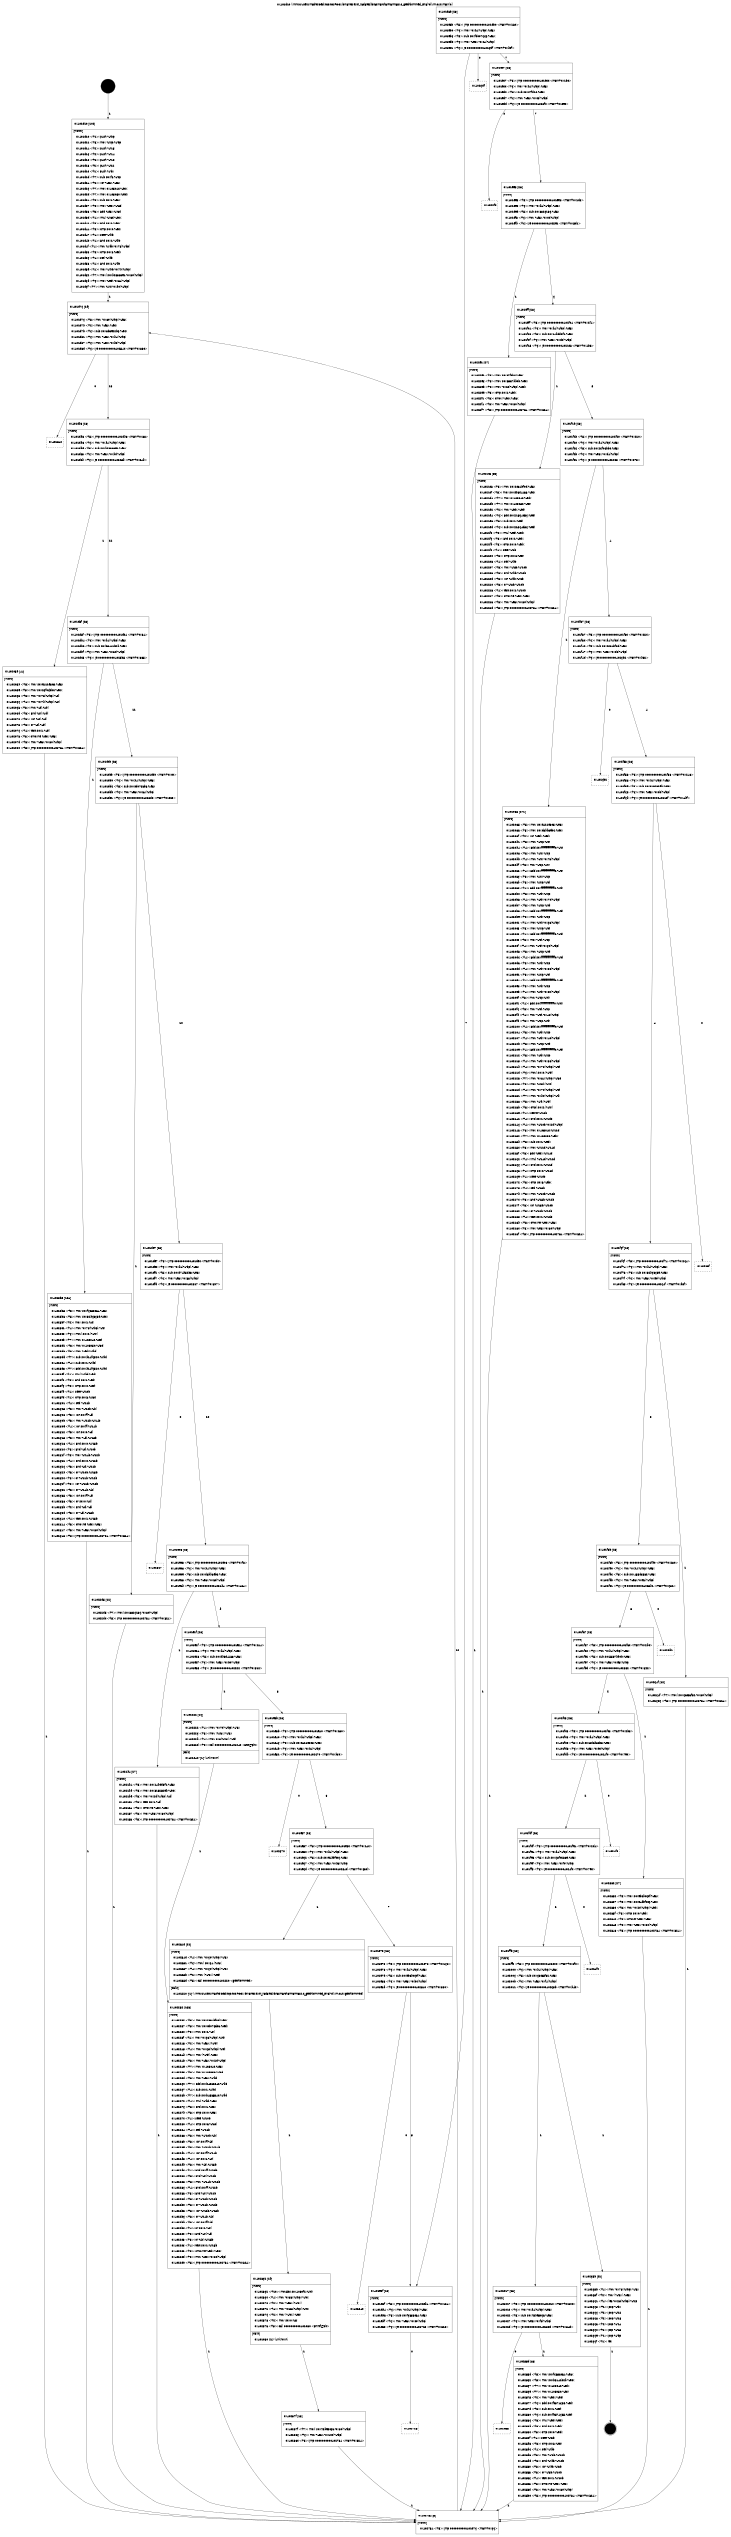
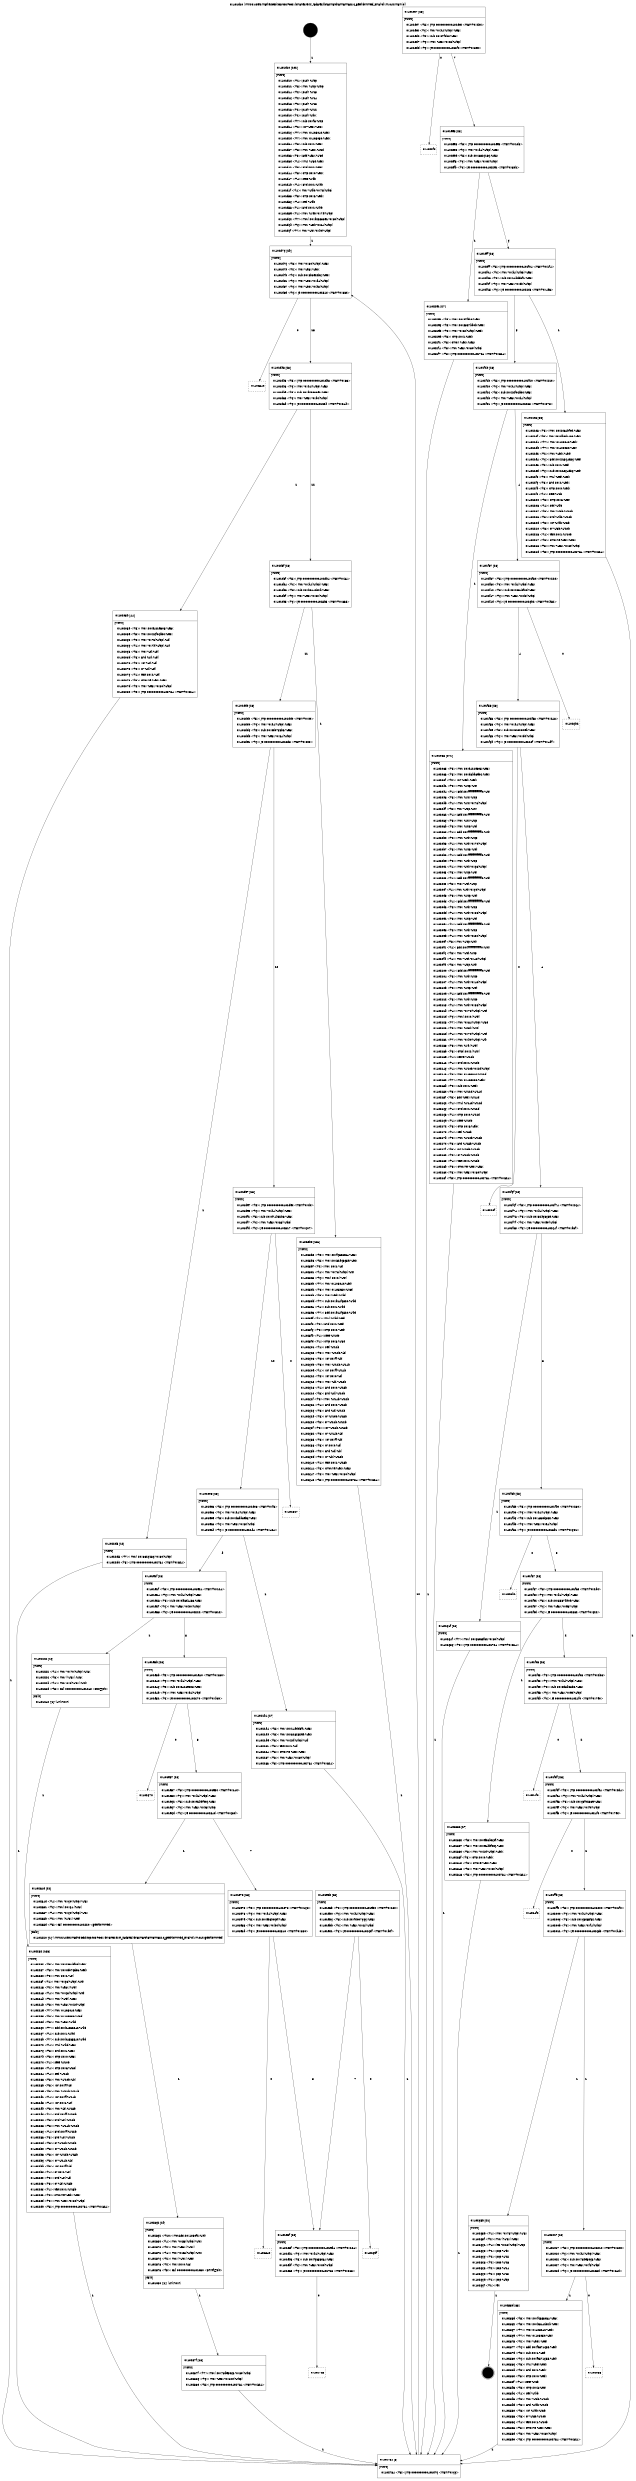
edge "0x401eab [28]" -> "0x401ec7 [28]": removed, label "7"
